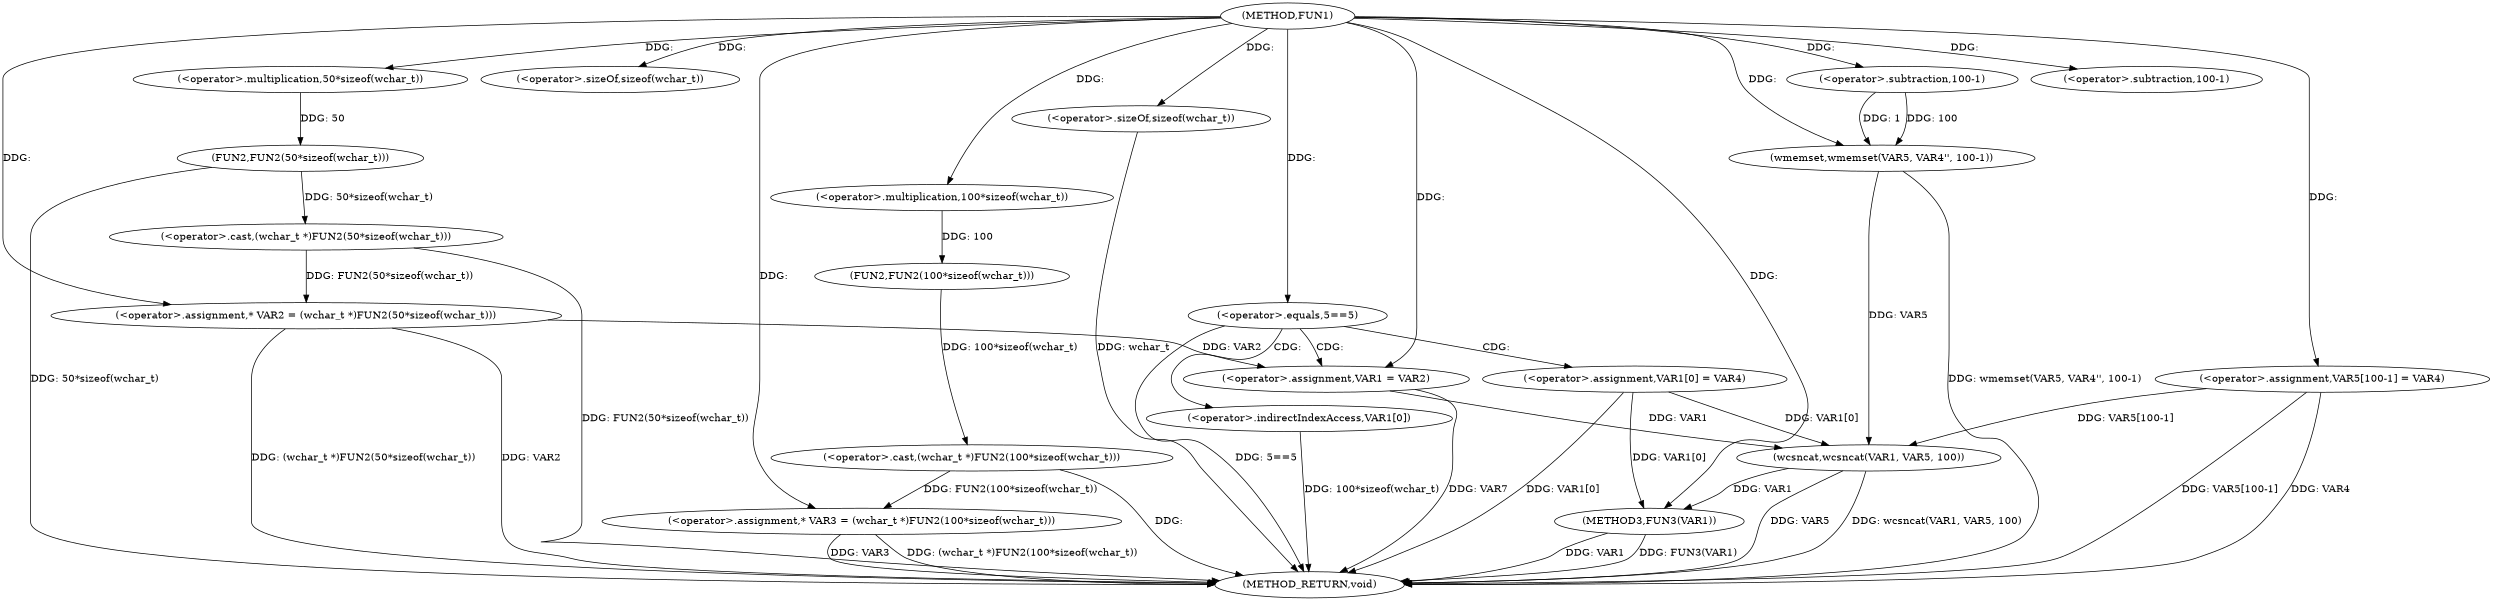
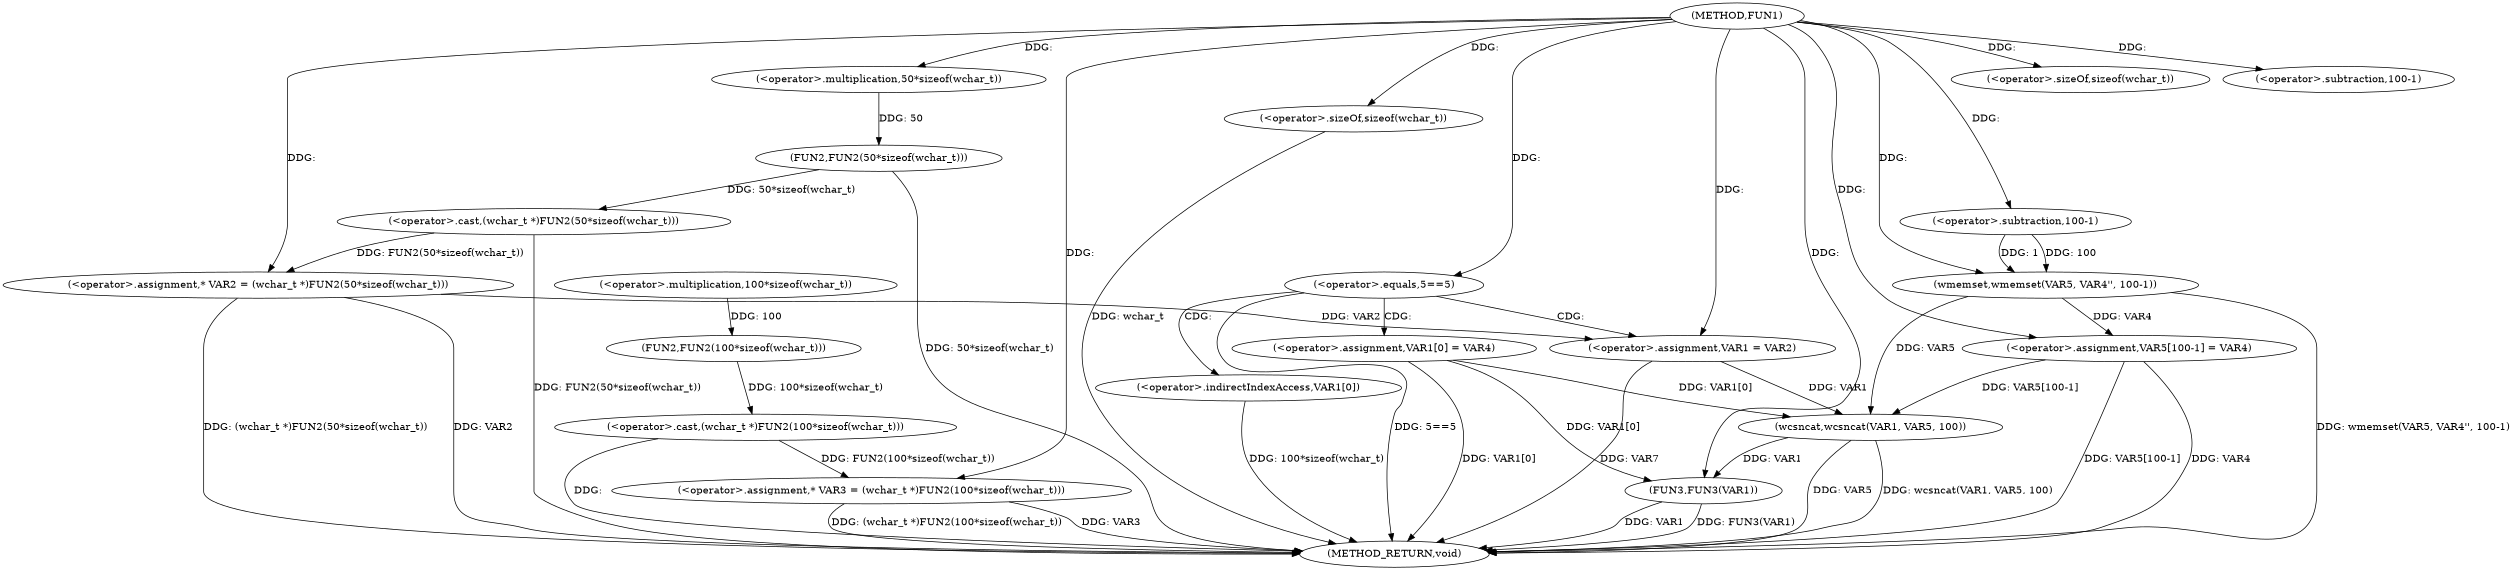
edge "(METHOD,FUN1)" -> "(<operator>.multiplication,100*sizeof(wchar_t))": removed, label "DDG:"
edge "(wmemset,wmemset(VAR5, VAR4'', 100-1))" -> "(<operator>.assignment,VAR5[100-1] = VAR4)": added, label "DDG: VAR4"
node "(METHOD3,FUN3(VAR1))": label "(METHOD3,FUN3(VAR1))" -> "(FUN3,FUN3(VAR1))"
